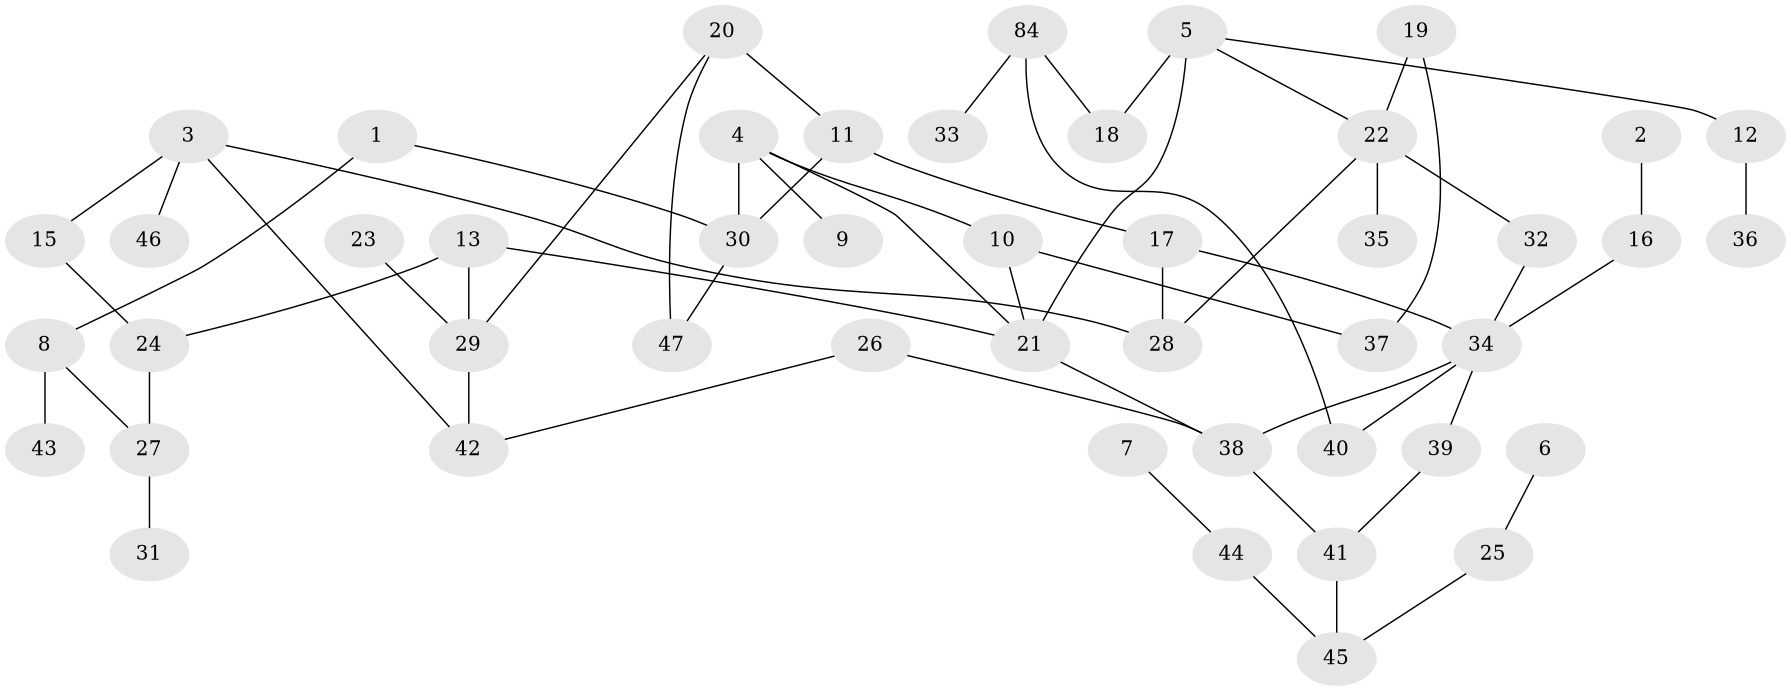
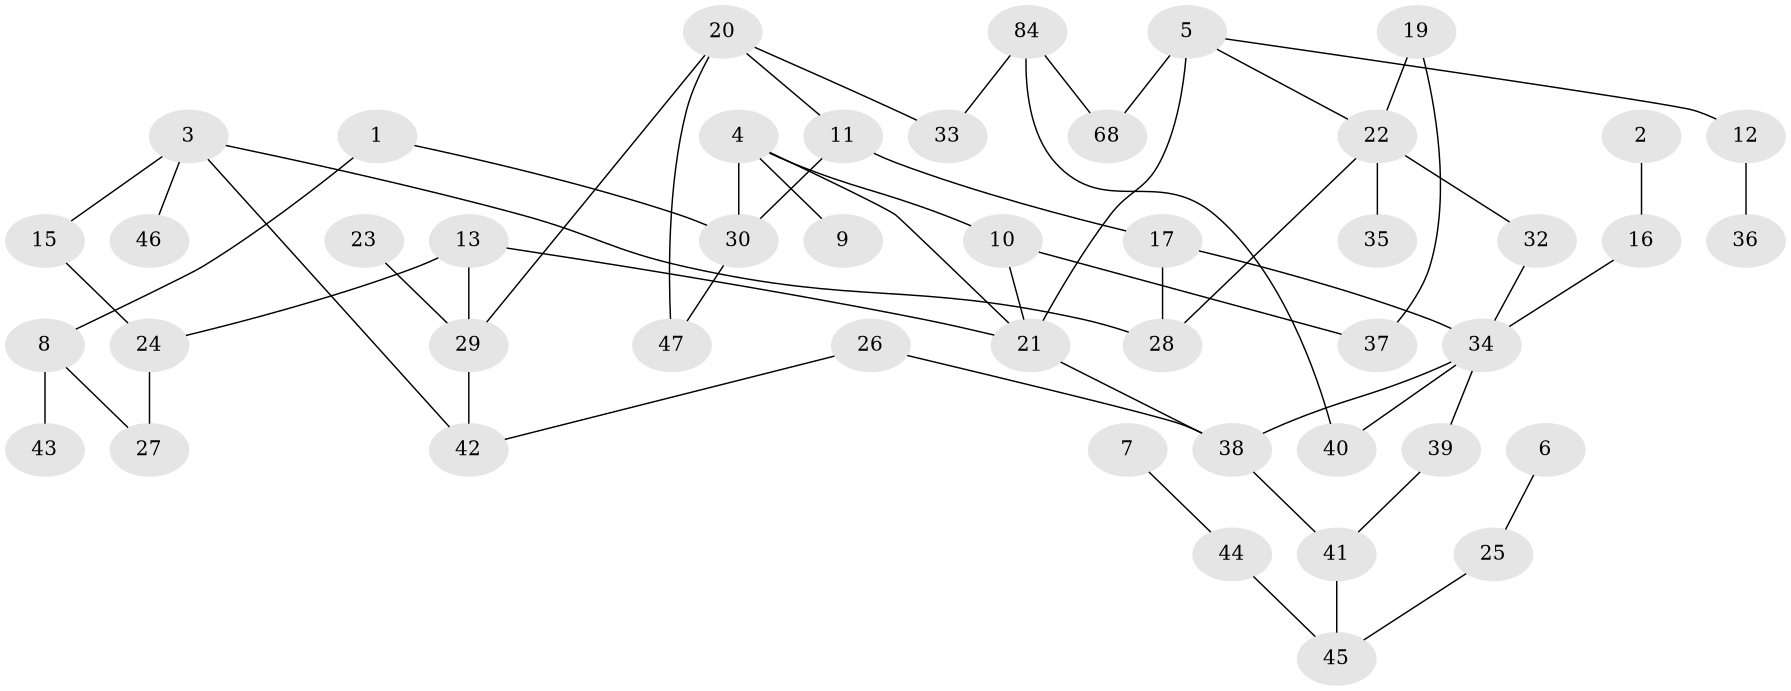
edge "20" -- "33": added
node "18": label "18" -> "68"
node "31": removed
